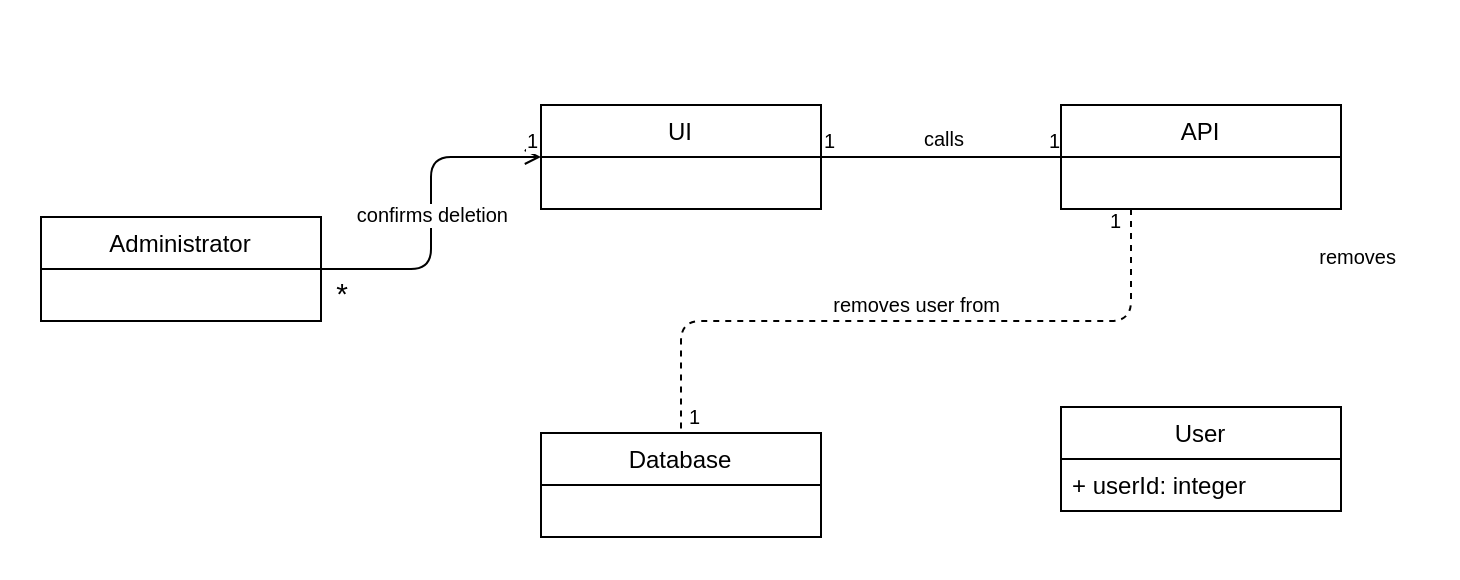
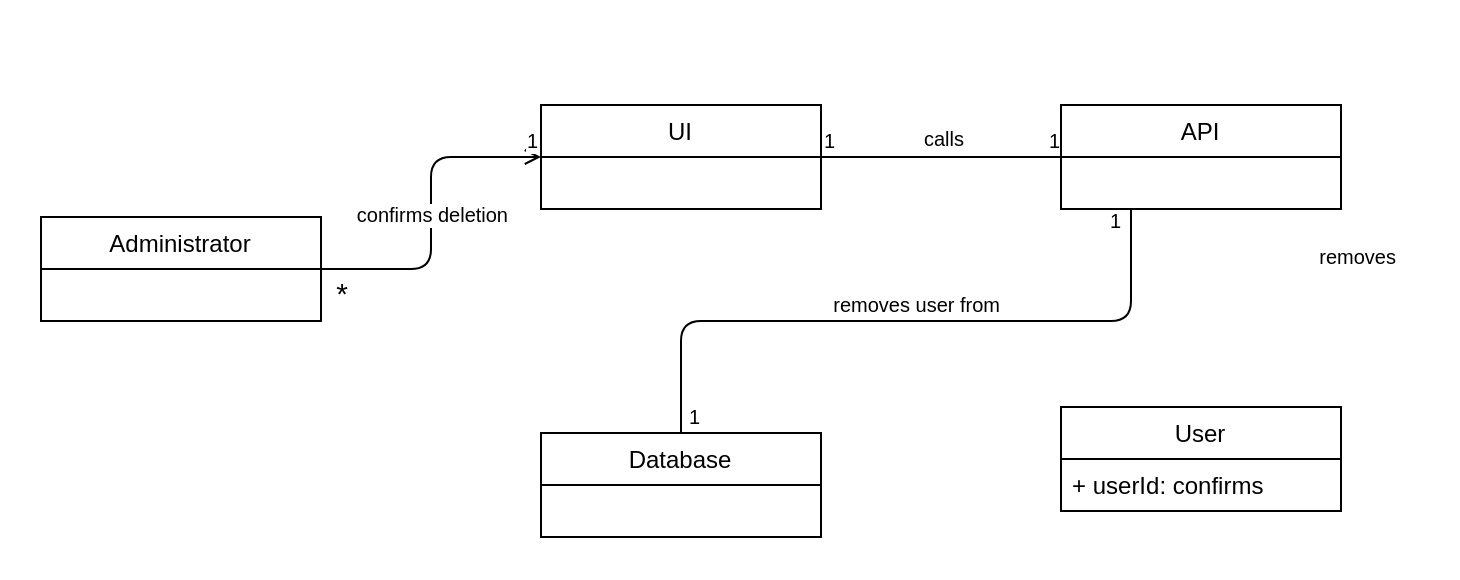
edge "API" -- "Database": style dashed -> solid
node "+ userId: integer": label "+ userId: integer" -> "+ userId: confirms"
